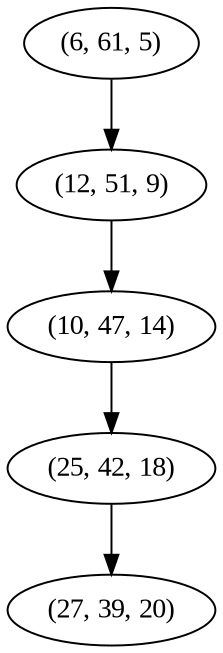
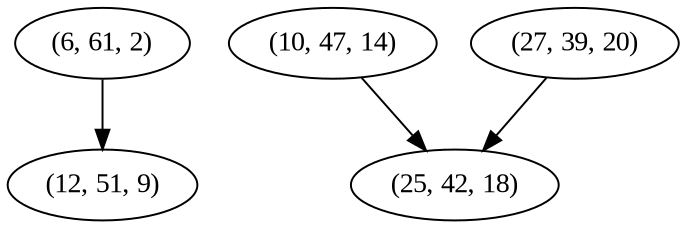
node "(6, 61, 5)": label "(6, 61, 5)" -> "(6, 61, 2)"
edge "(12, 51, 9)" -> "(10, 47, 14)": removed
edge "(25, 42, 18)" -> "(27, 39, 20)": reversed
